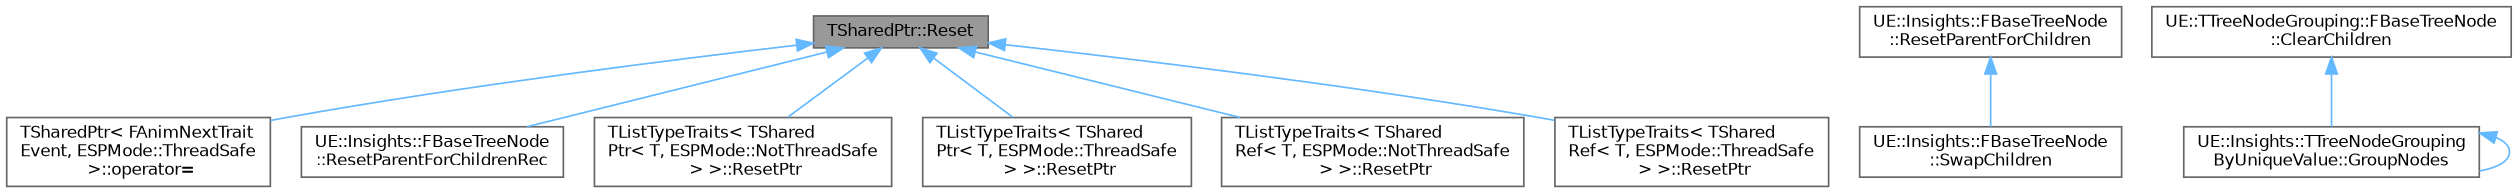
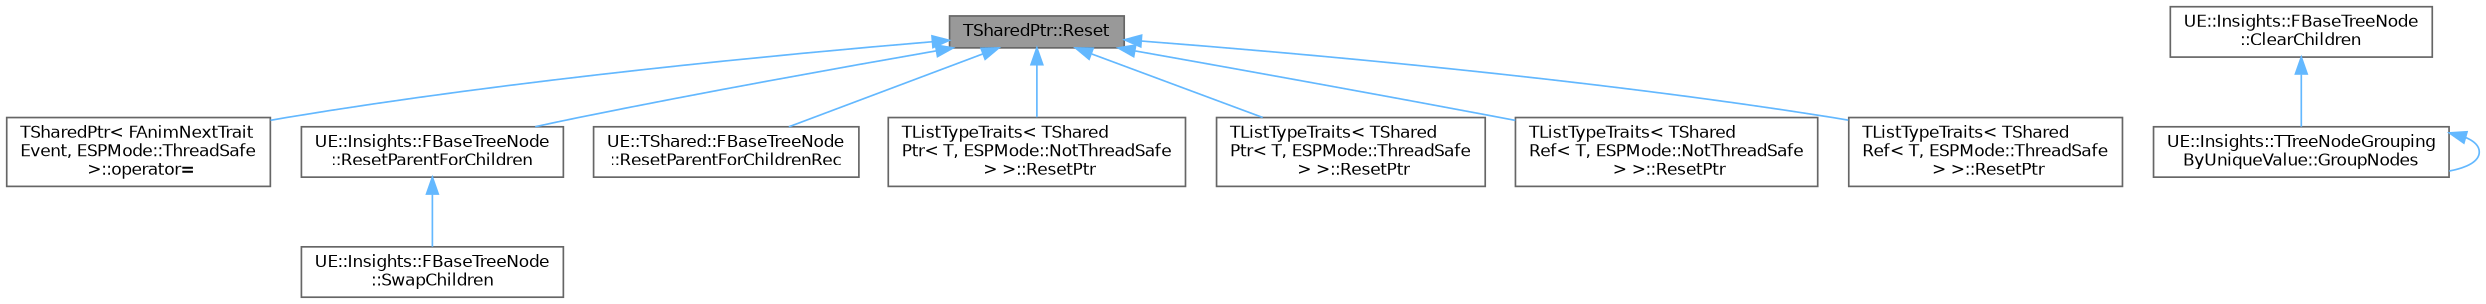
node "UE::TTreeNodeGrouping::FBaseTreeNode ::ClearChildren": label "UE::TTreeNodeGrouping::FBaseTreeNode ::ClearChildren" -> "UE::Insights::FBaseTreeNode ::ClearChildren"
edge "UE::Insights::FBaseTreeNode ::ResetParentForChildren" -> "TSharedPtr::Reset": added
node "UE::Insights::FBaseTreeNode ::ResetParentForChildrenRec": label "UE::Insights::FBaseTreeNode ::ResetParentForChildrenRec" -> "UE::TShared::FBaseTreeNode ::ResetParentForChildrenRec"
